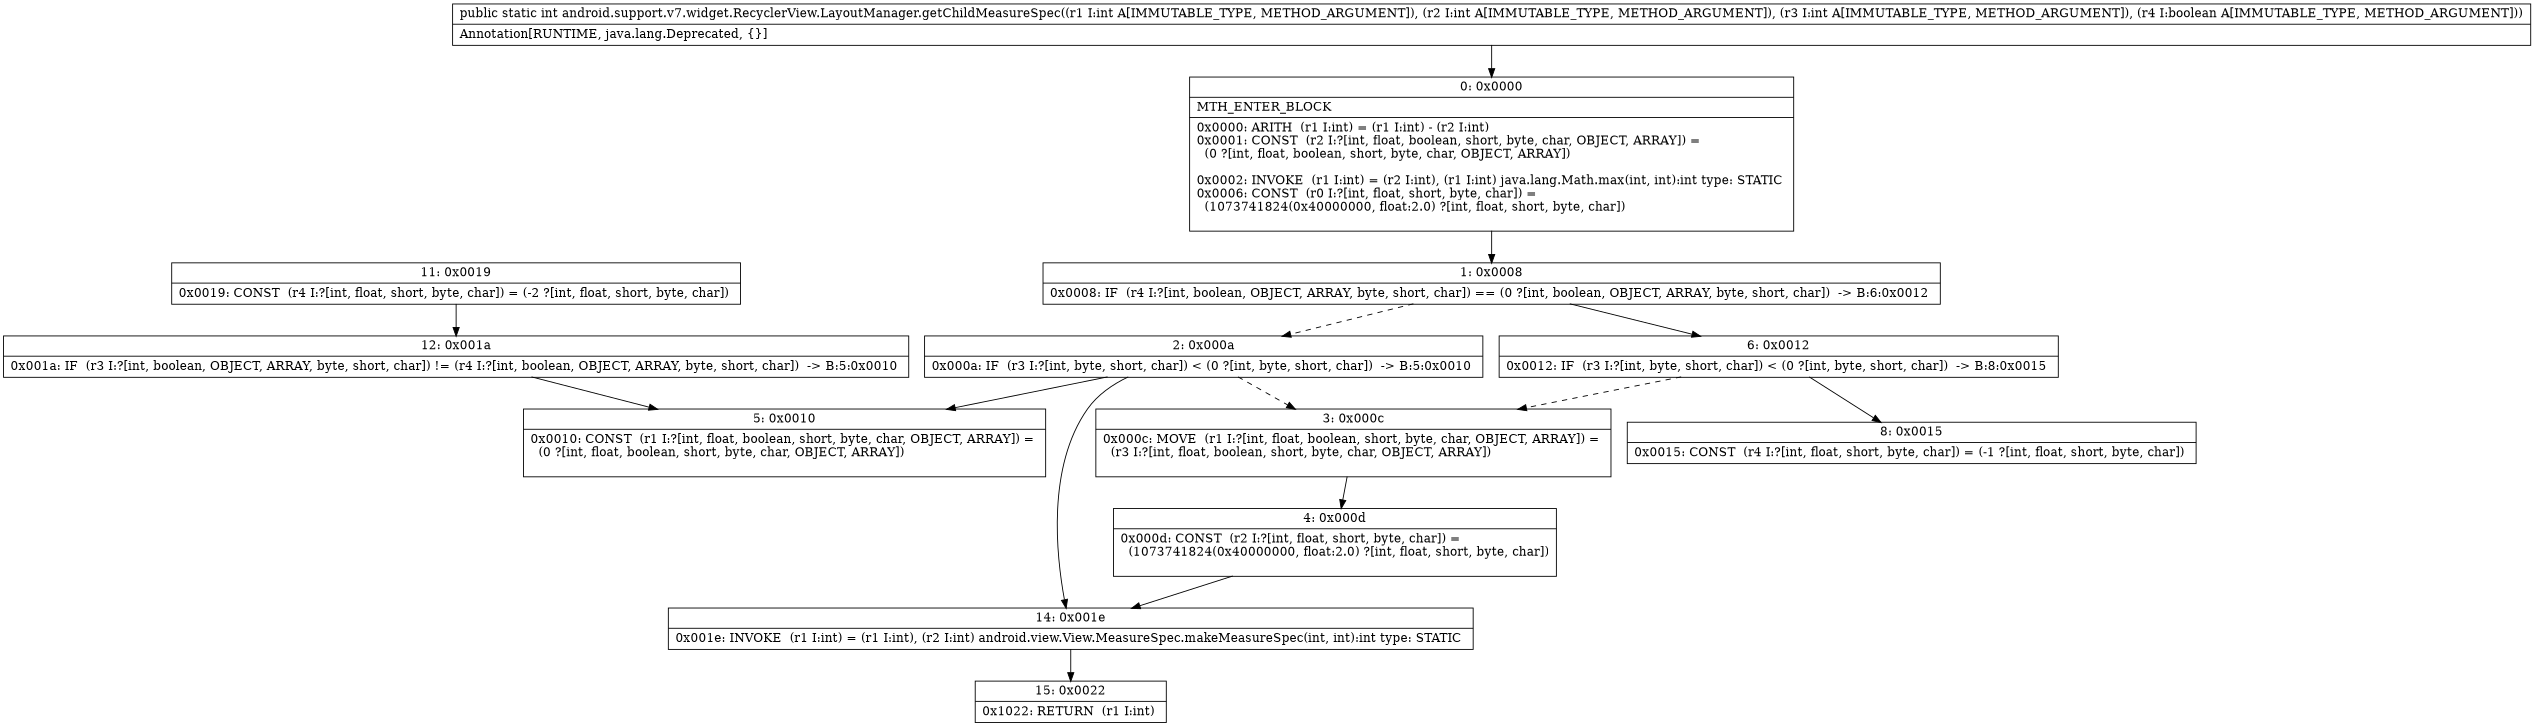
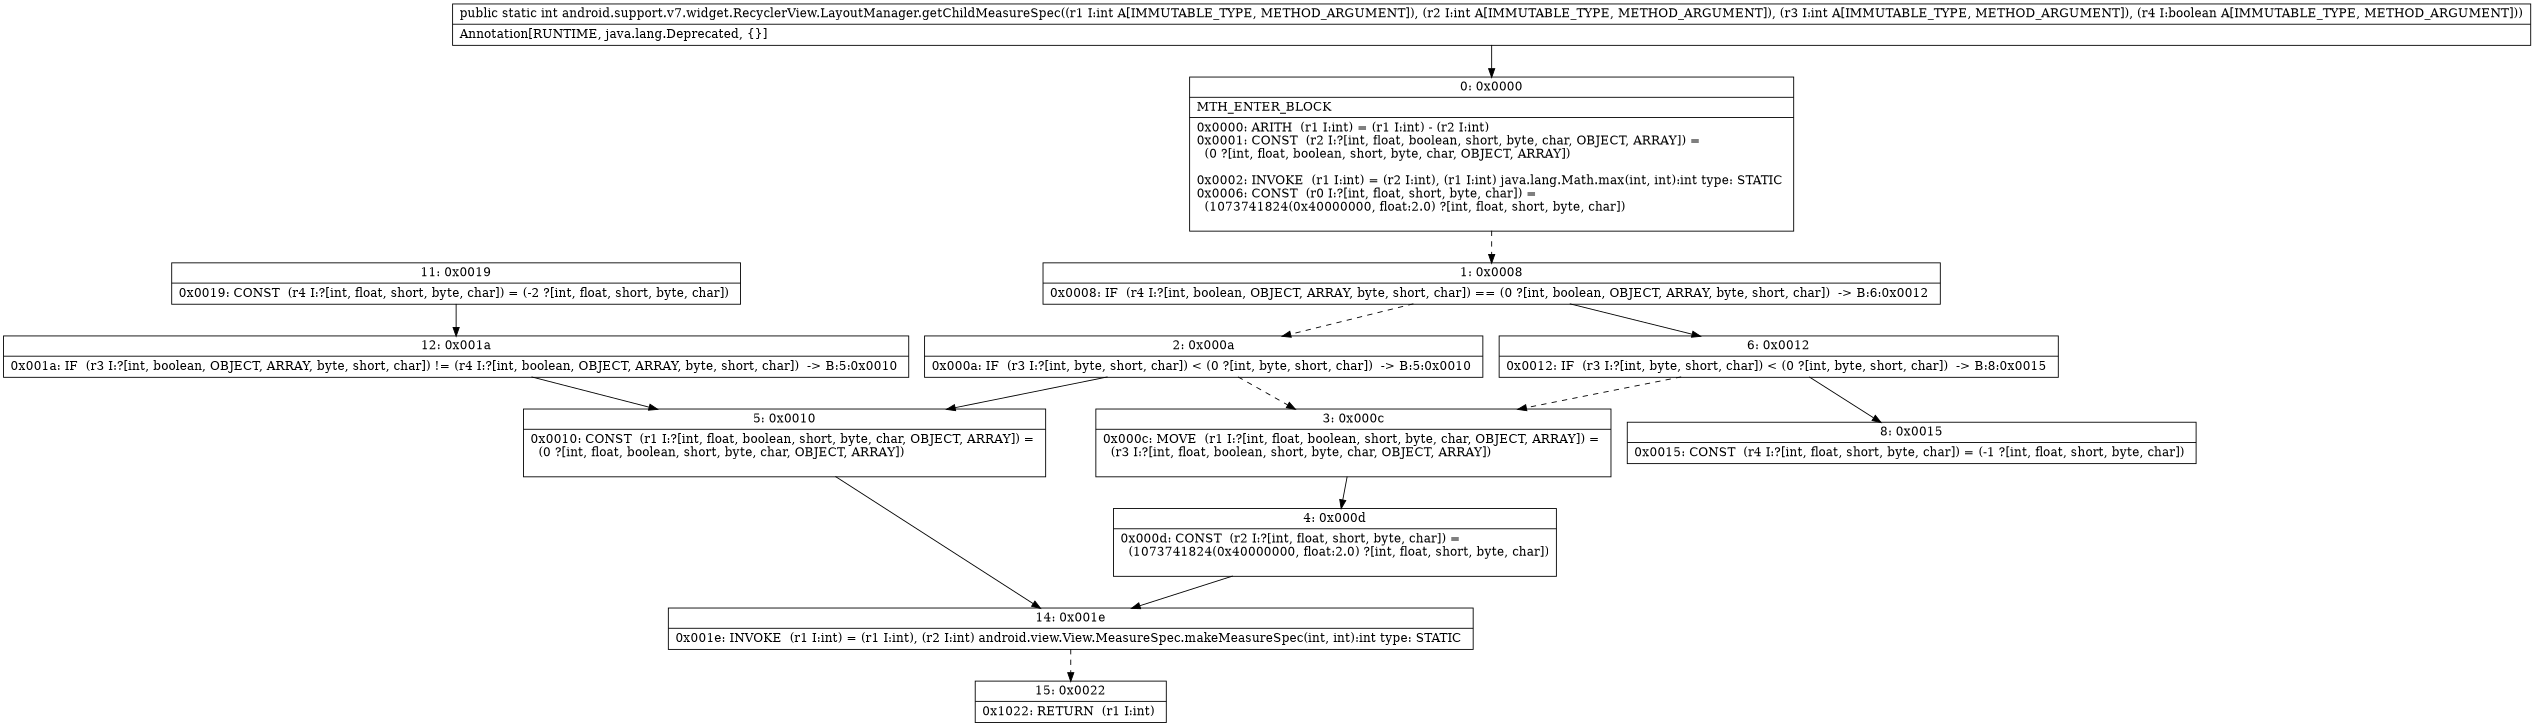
edge "0: 0x0000" -> "1: 0x0008": style solid -> dashed
edge "2: 0x000a" -> "14: 0x001e": now "5: 0x0010" -> "14: 0x001e"
edge "14: 0x001e" -> "15: 0x0022": style solid -> dashed
